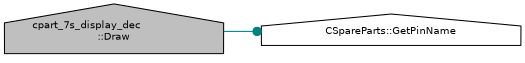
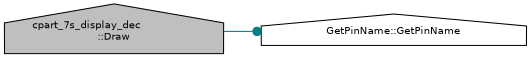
node "CSpareParts::GetPinName": label "CSpareParts::GetPinName" -> "GetPinName::GetPinName"
